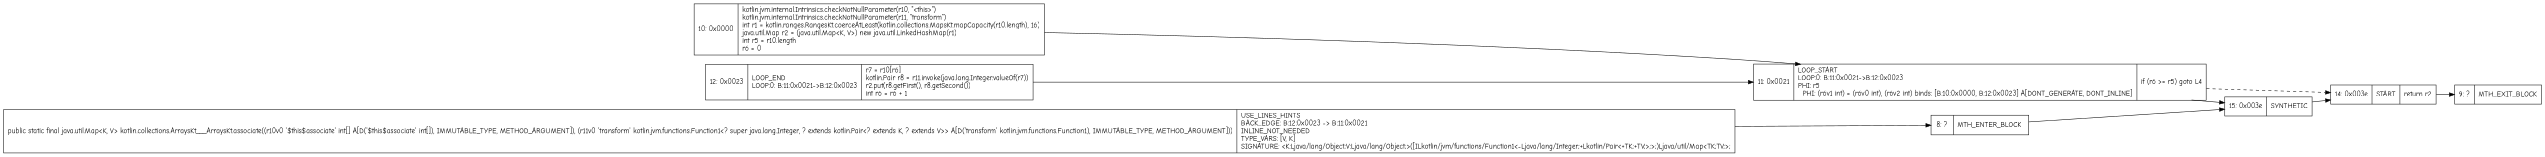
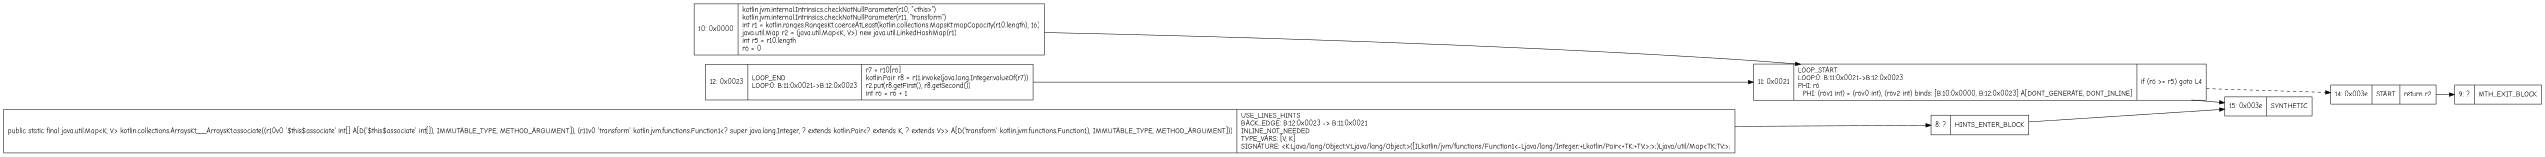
node "11: 0x0021": text "PHI: r5" -> "PHI: r6"
edge "15: 0x003e" -> "14: 0x003e": removed
node "8: ?": text "MTH_ENTER_BLOCK" -> "HINTS_ENTER_BLOCK"
